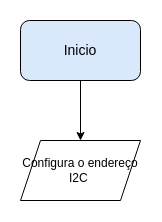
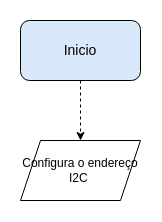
edge "Inicio" -> "Configura o endereço I2C": style solid -> dashed
